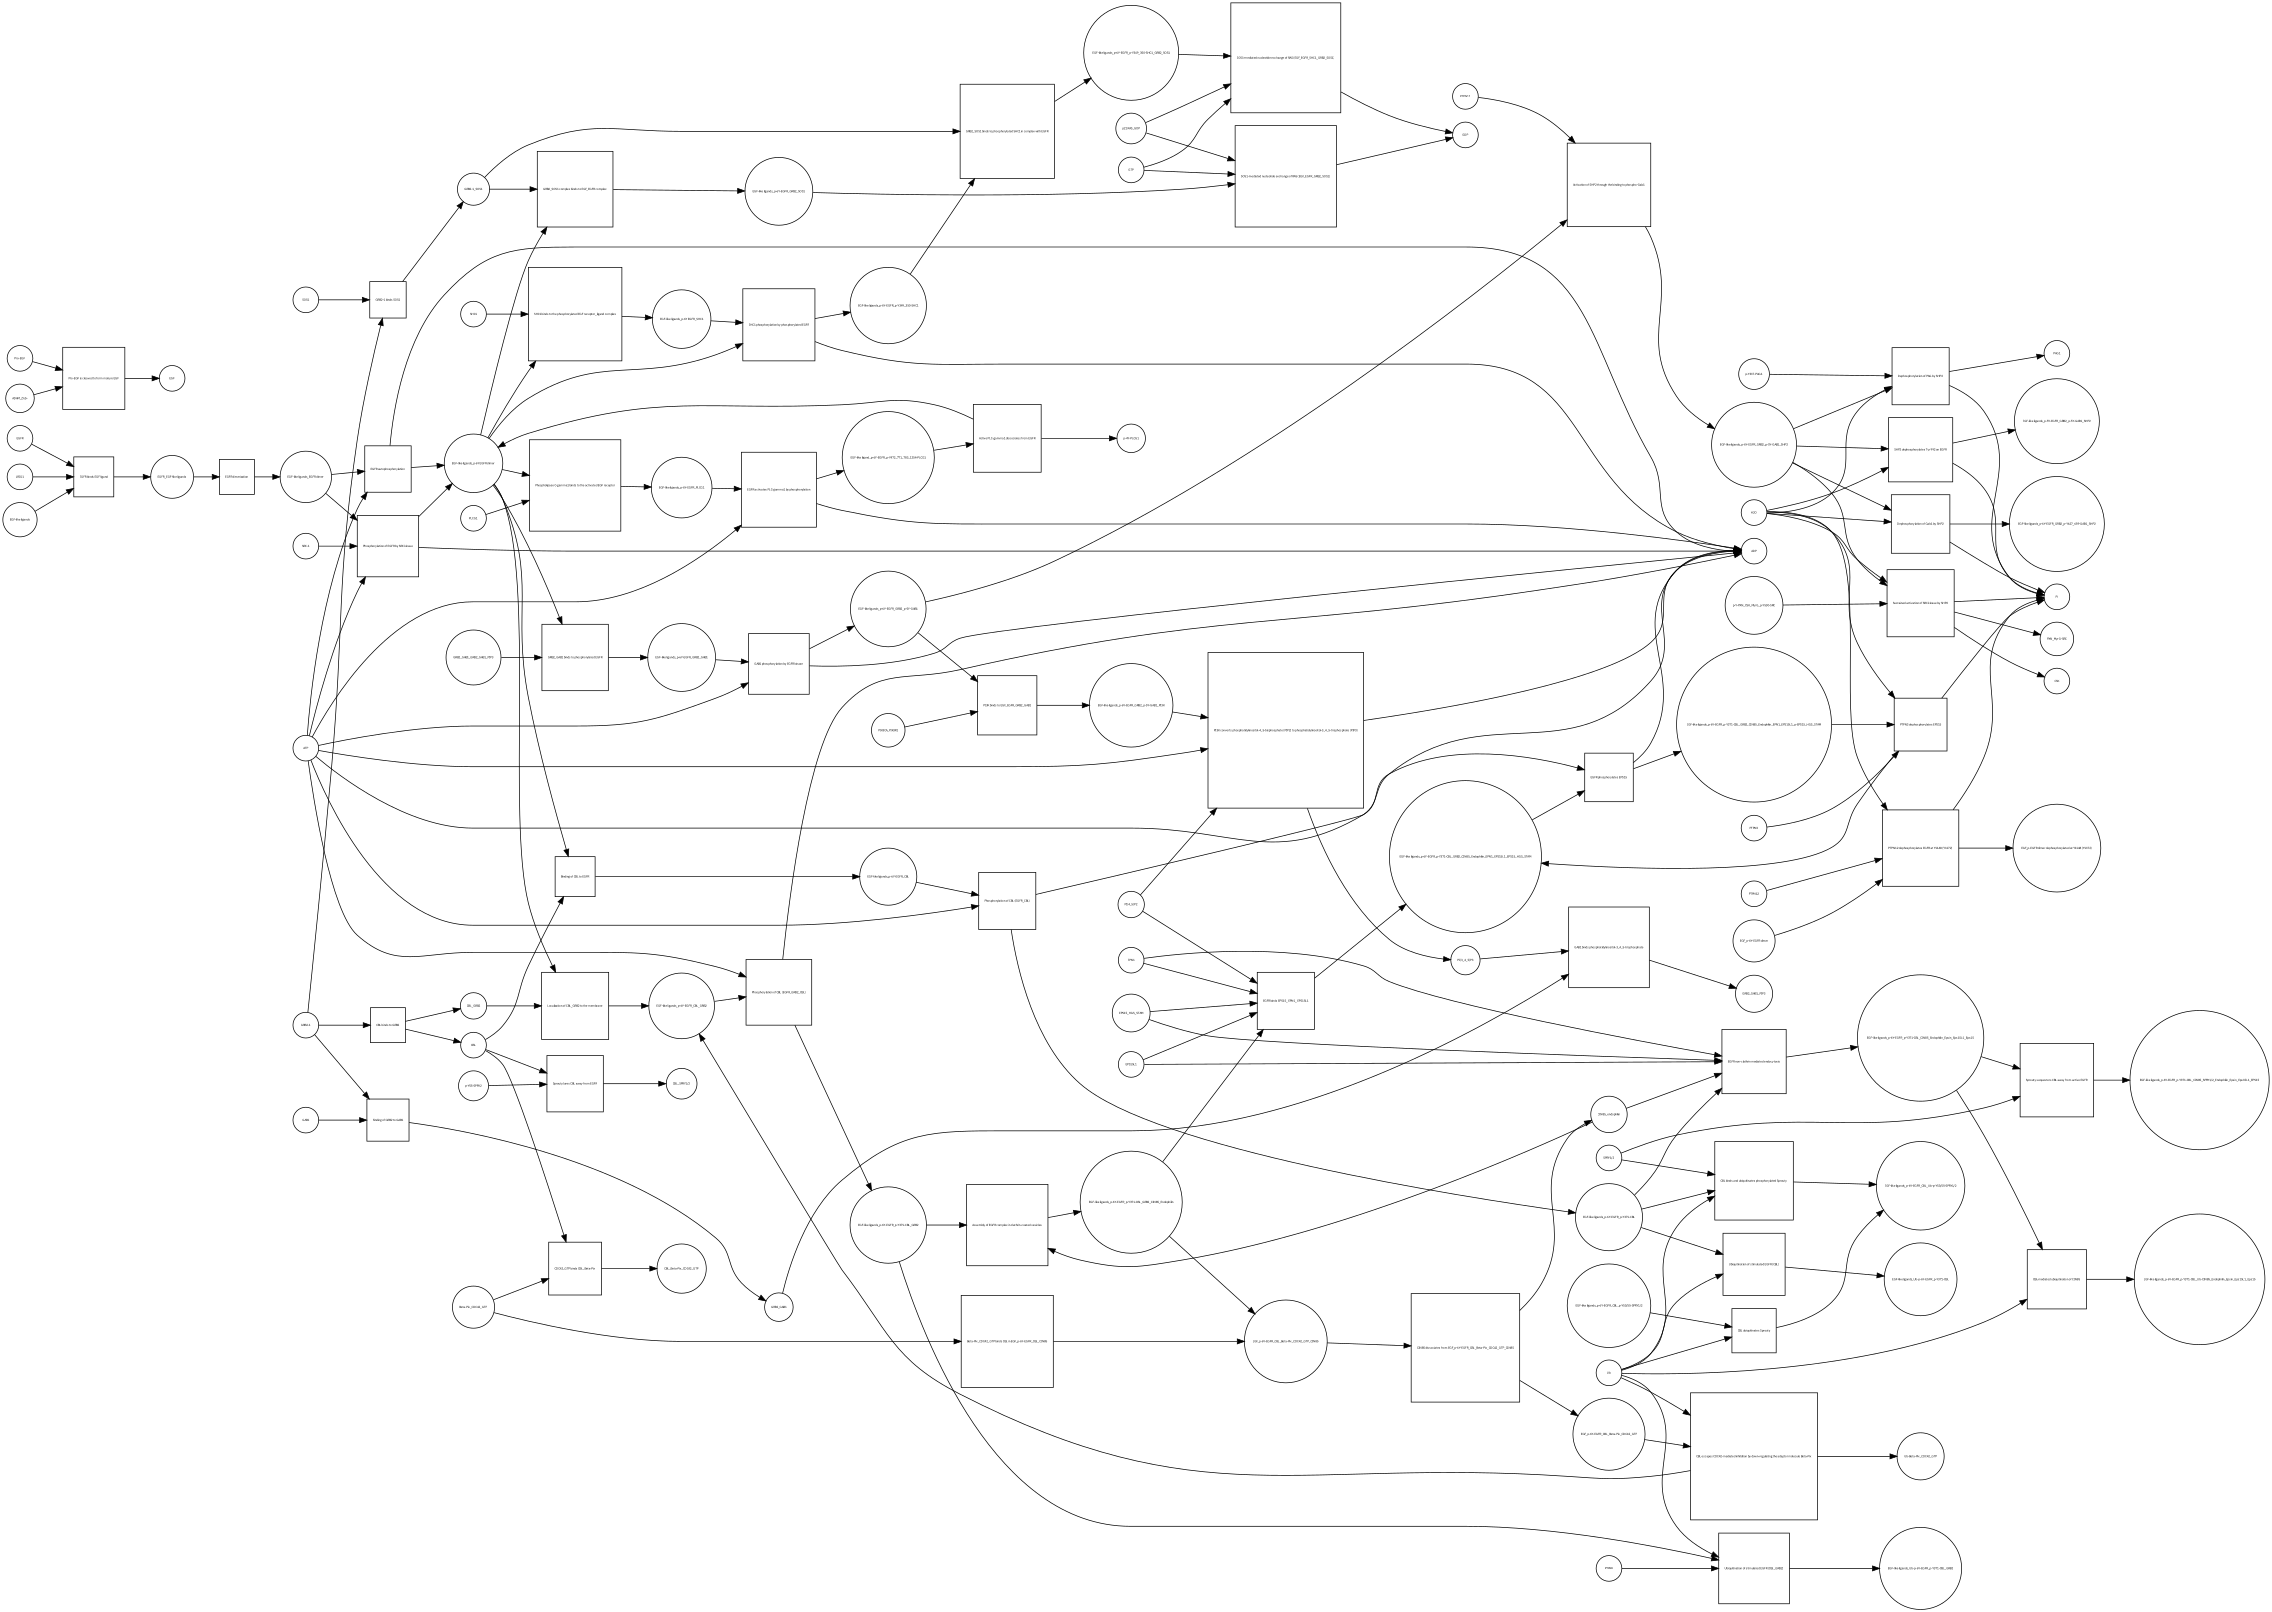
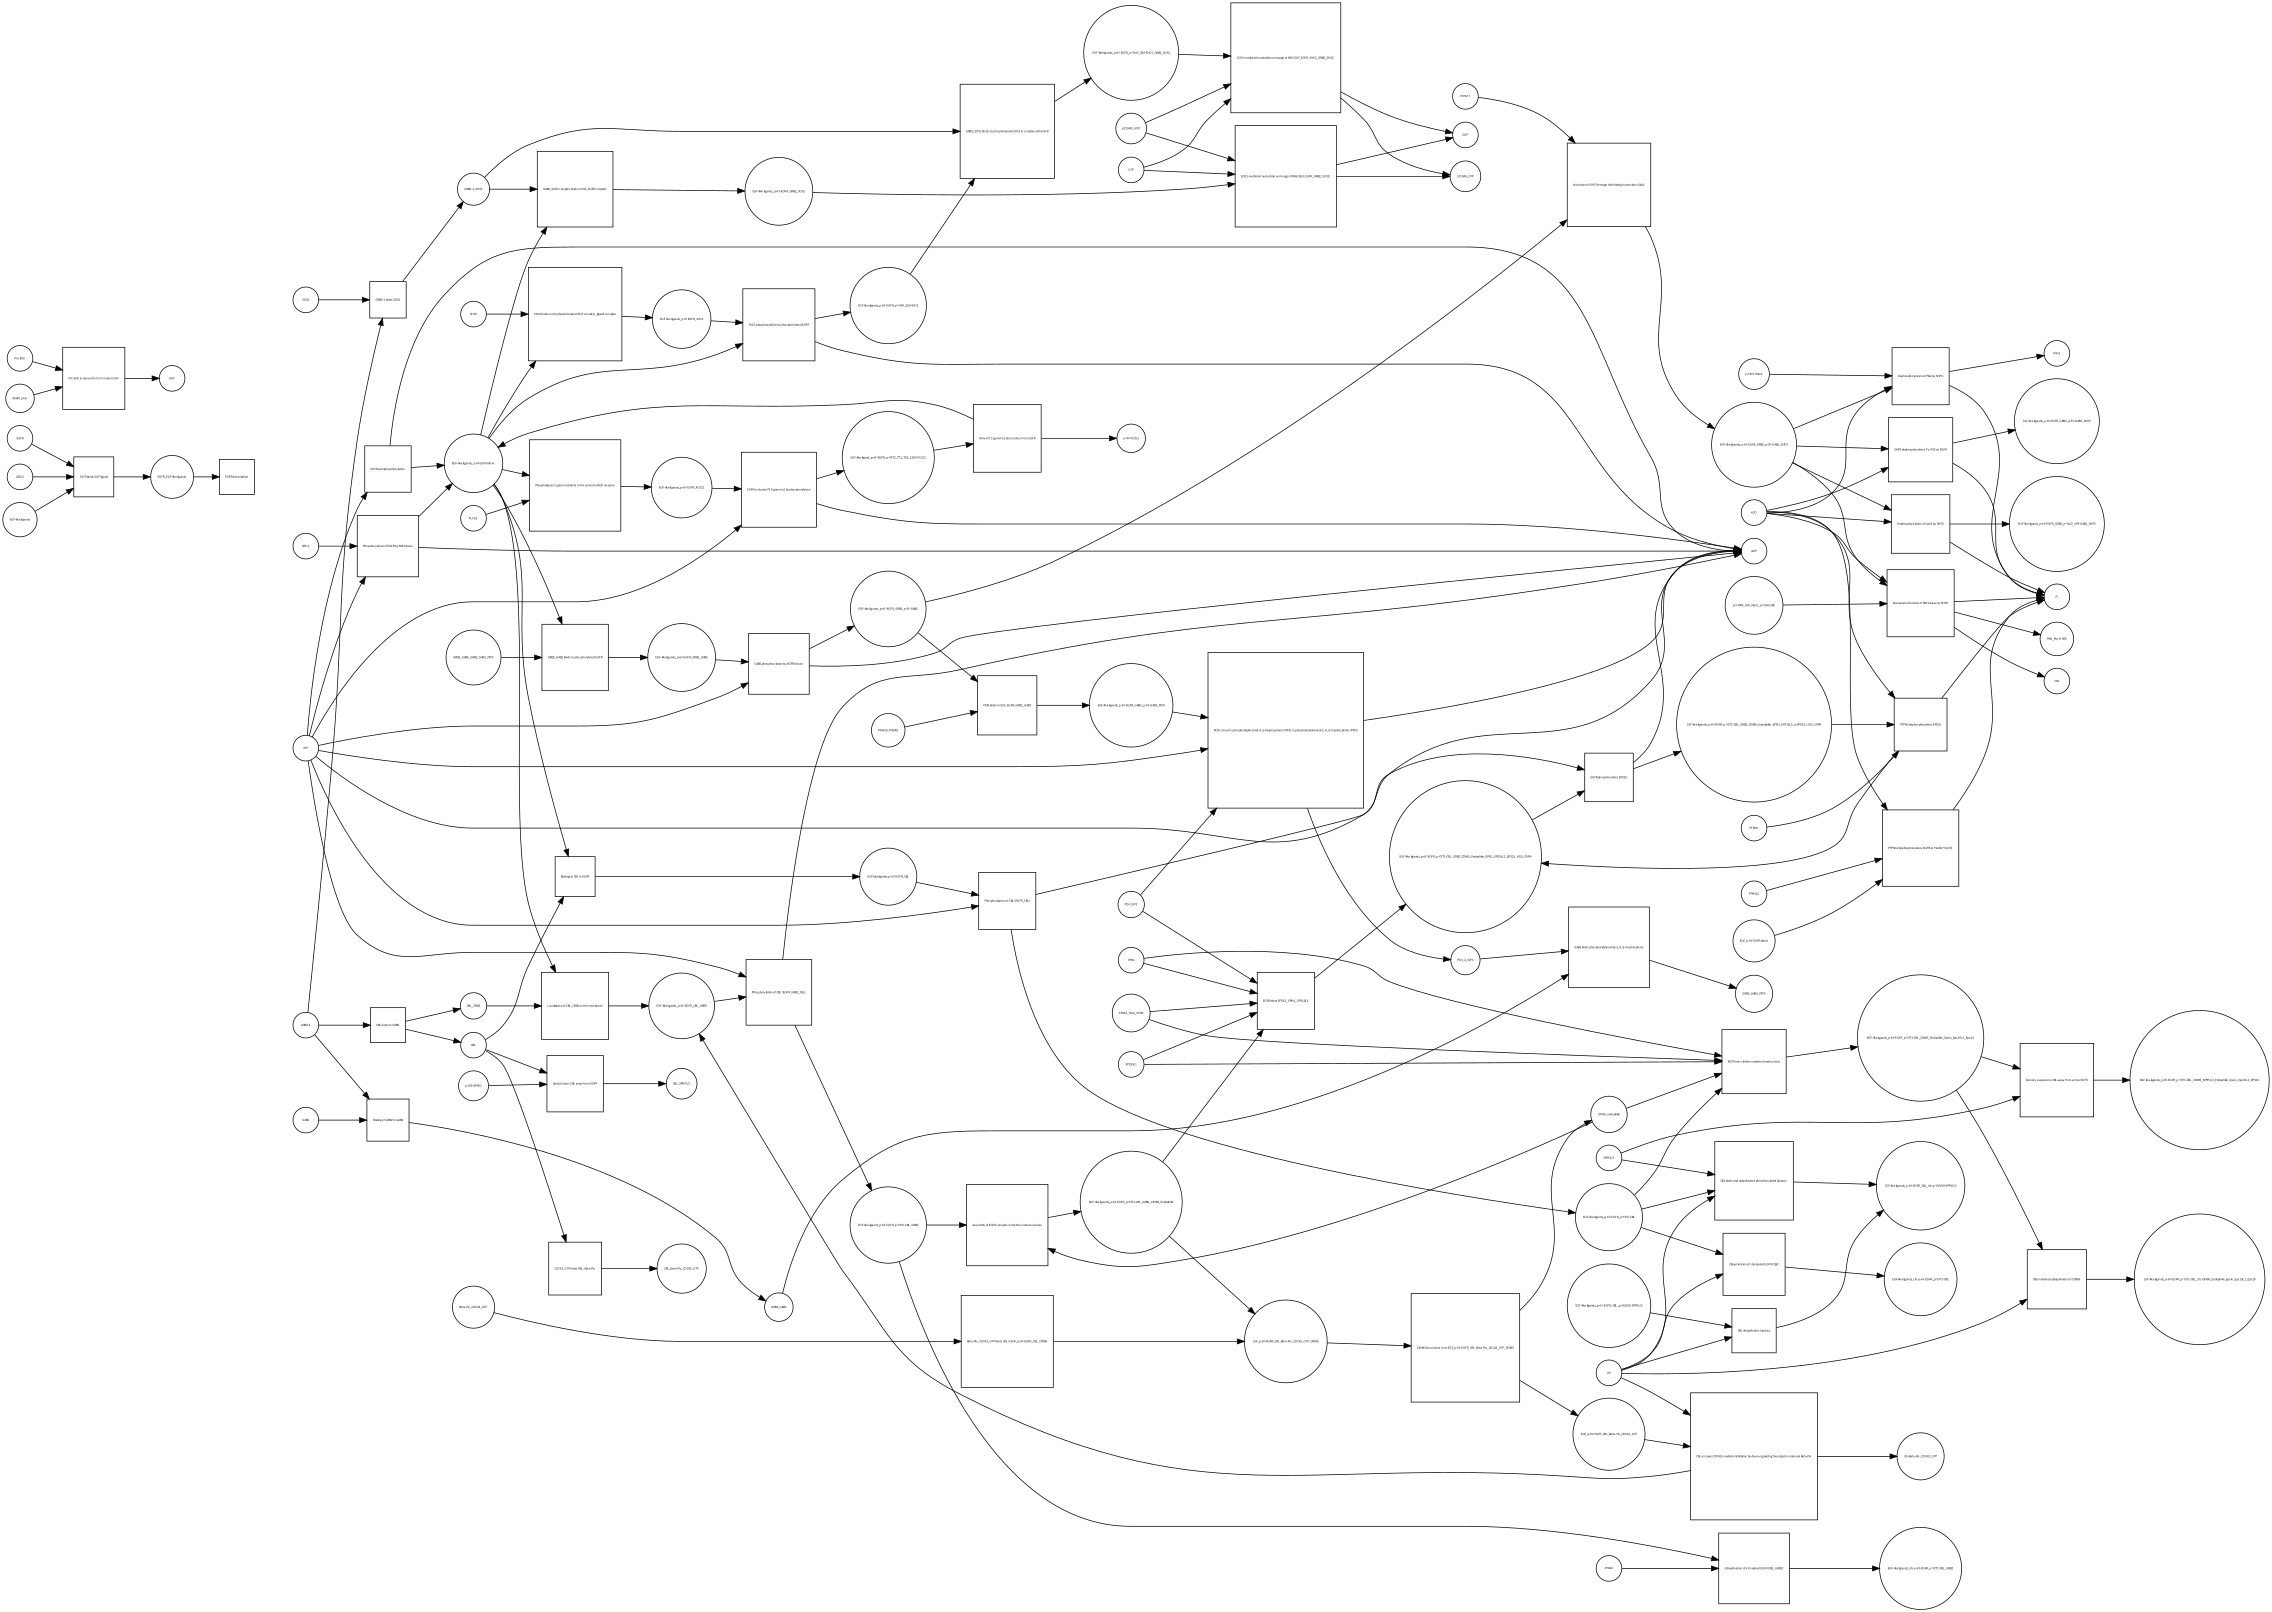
node "p21 RAS_GTP": added
node "EGF-like ligands_EGFR dimer": removed
node "EGF_p-EGFR dimer dephosphorylated at Y1148 (Y1172)": removed
edge "Beta-Pix_CDC42_GTP" -> "CDC42_GTP binds CBL_Beta-Pix": removed
edge "Ub" -> "Ubiquitination of stimulated EGFR (CBL_GRB2)": removed
